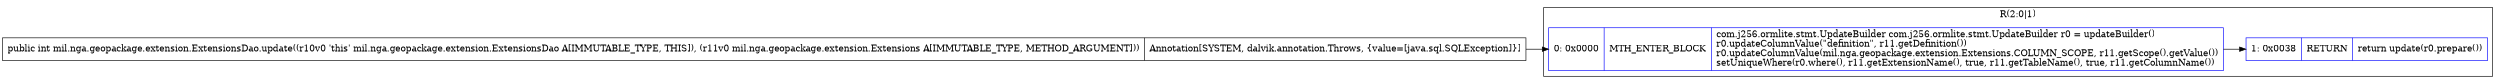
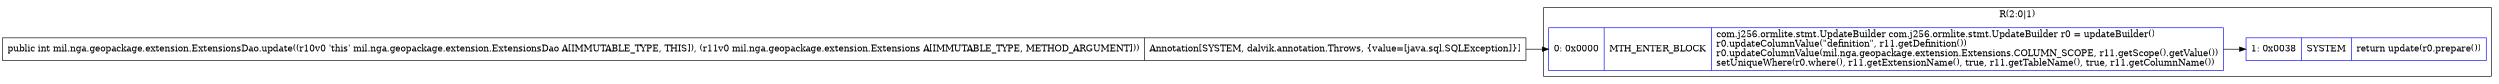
node "1: 0x0038": text "RETURN" -> "SYSTEM"
